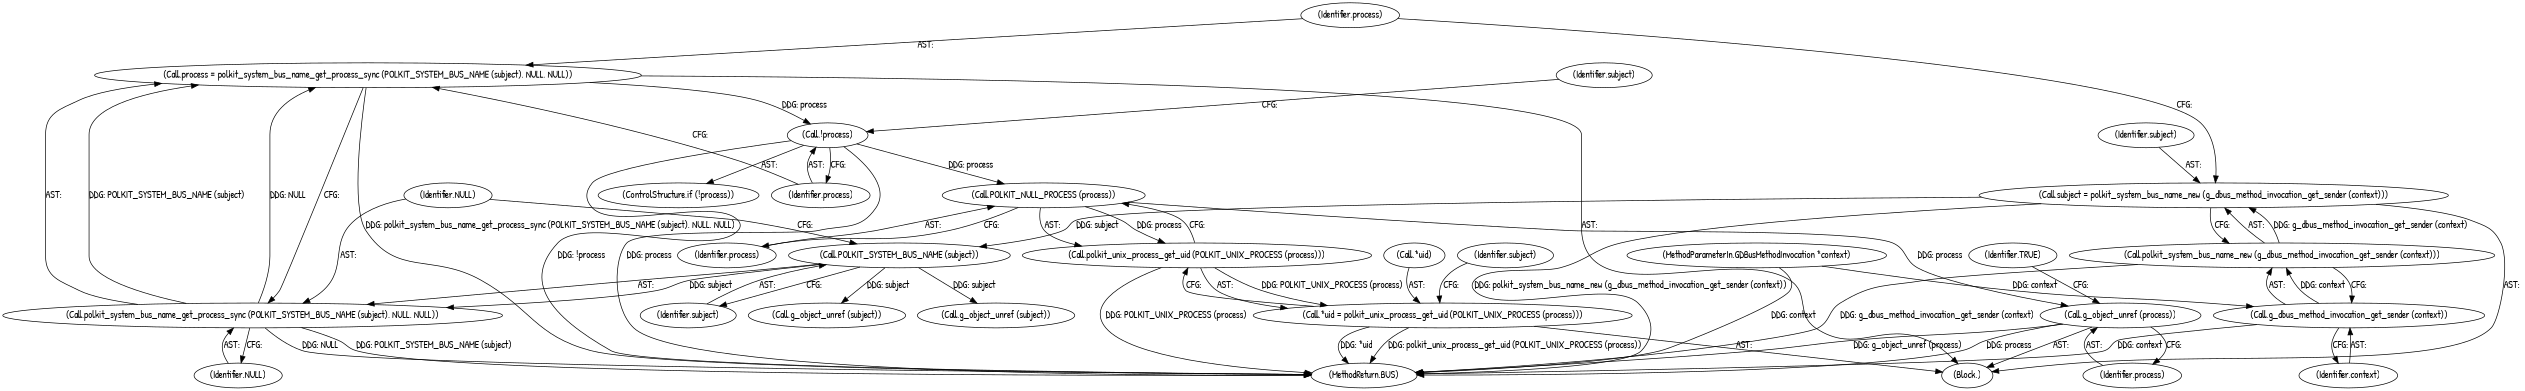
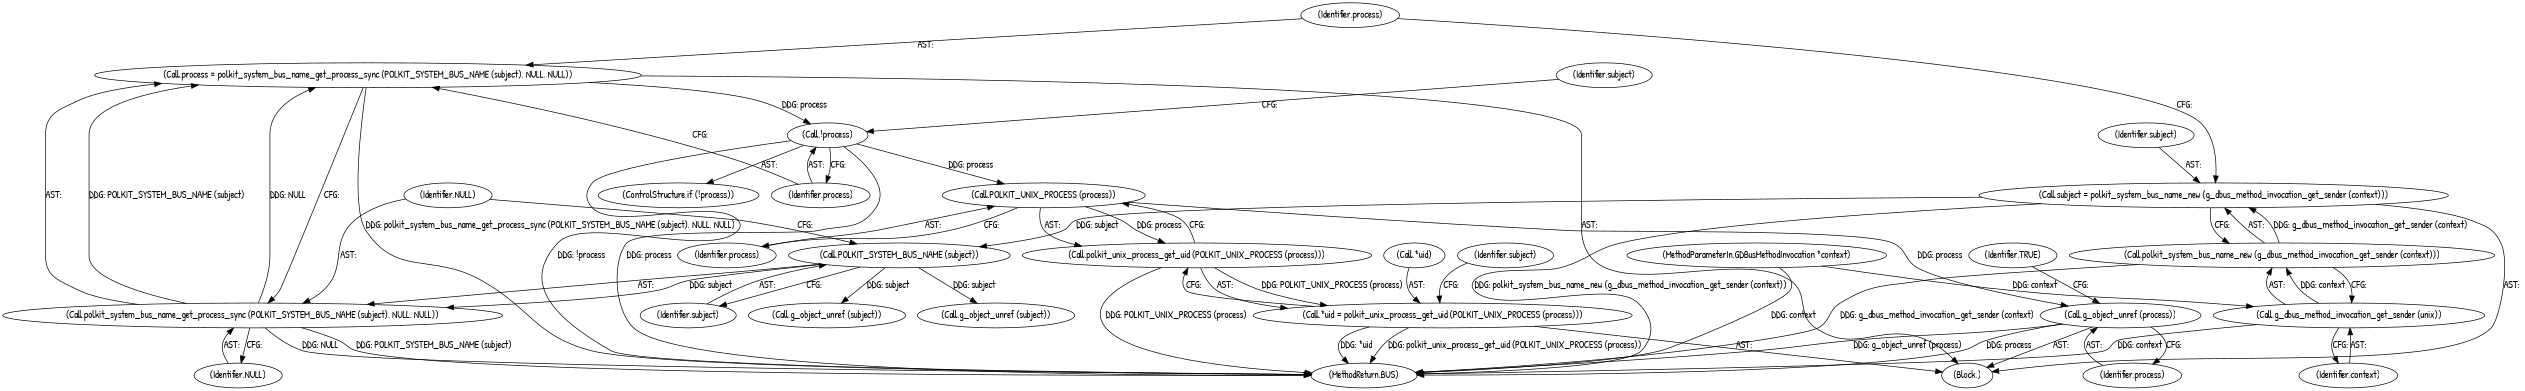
node "(Call,POLKIT_NULL_PROCESS (process))": label "(Call,POLKIT_NULL_PROCESS (process))" -> "(Call,POLKIT_UNIX_PROCESS (process))"
node "(Call,g_dbus_method_invocation_get_sender (context))": label "(Call,g_dbus_method_invocation_get_sender (context))" -> "(Call,g_dbus_method_invocation_get_sender (unix))"
